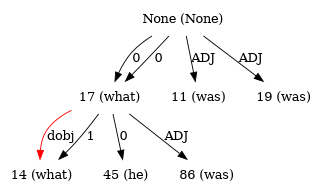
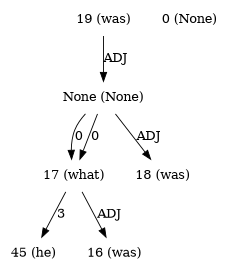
node "0 (None)": added
edge "None (None)" -> "19 (was)": reversed
node "11 (was)": label "11 (was)" -> "18 (was)"
edge "17 (what)" -> "45 (he)": label "0" -> "3"
node "14 (what)": removed
node "86 (was)": label "86 (was)" -> "16 (was)"
